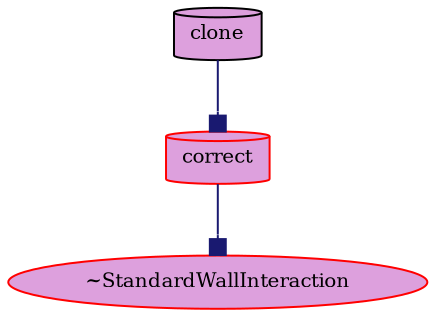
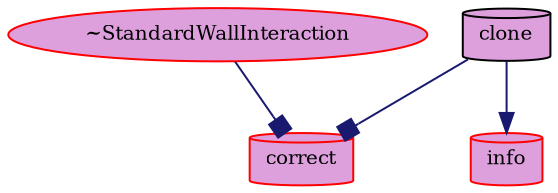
node "info": added
edge "correct" -> "~StandardWallInteraction": reversed
